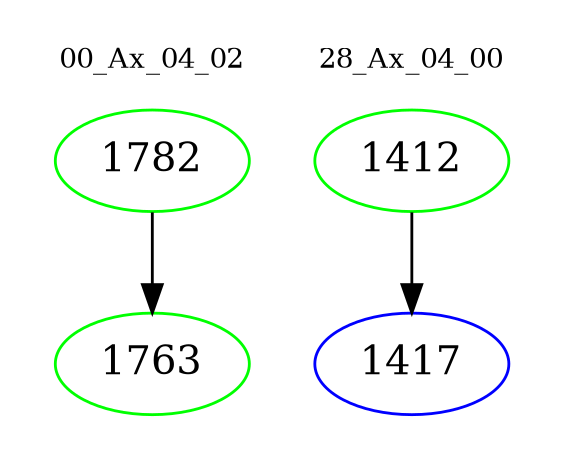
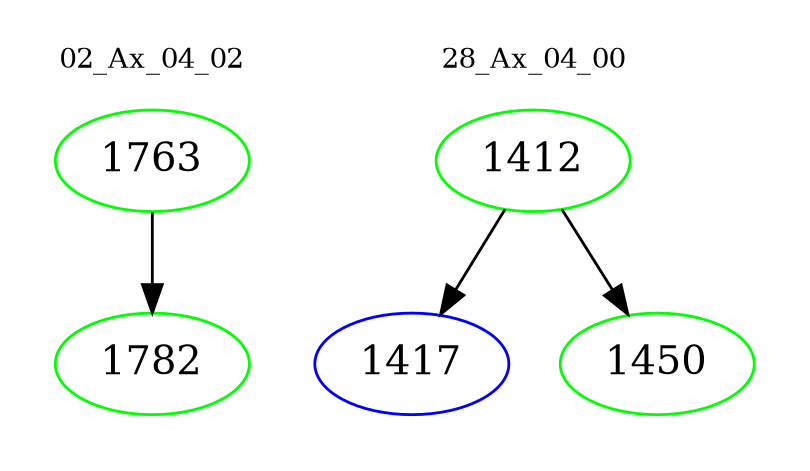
cluster "00_Ax_04_02": label "00_Ax_04_02" -> "02_Ax_04_02"
edge "1782" -> "1763": reversed
node "1450": added
